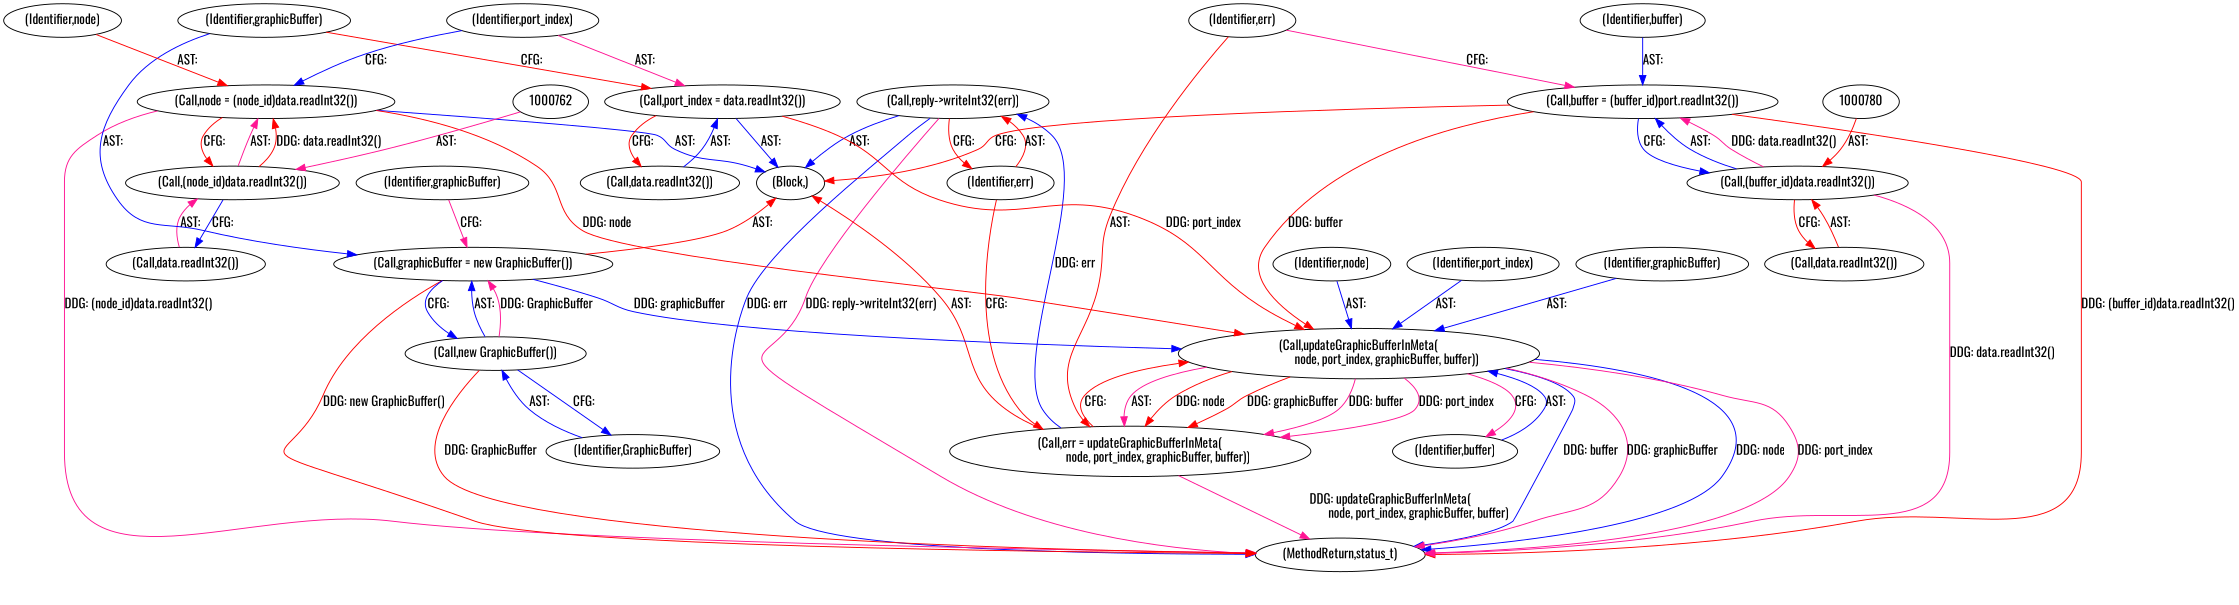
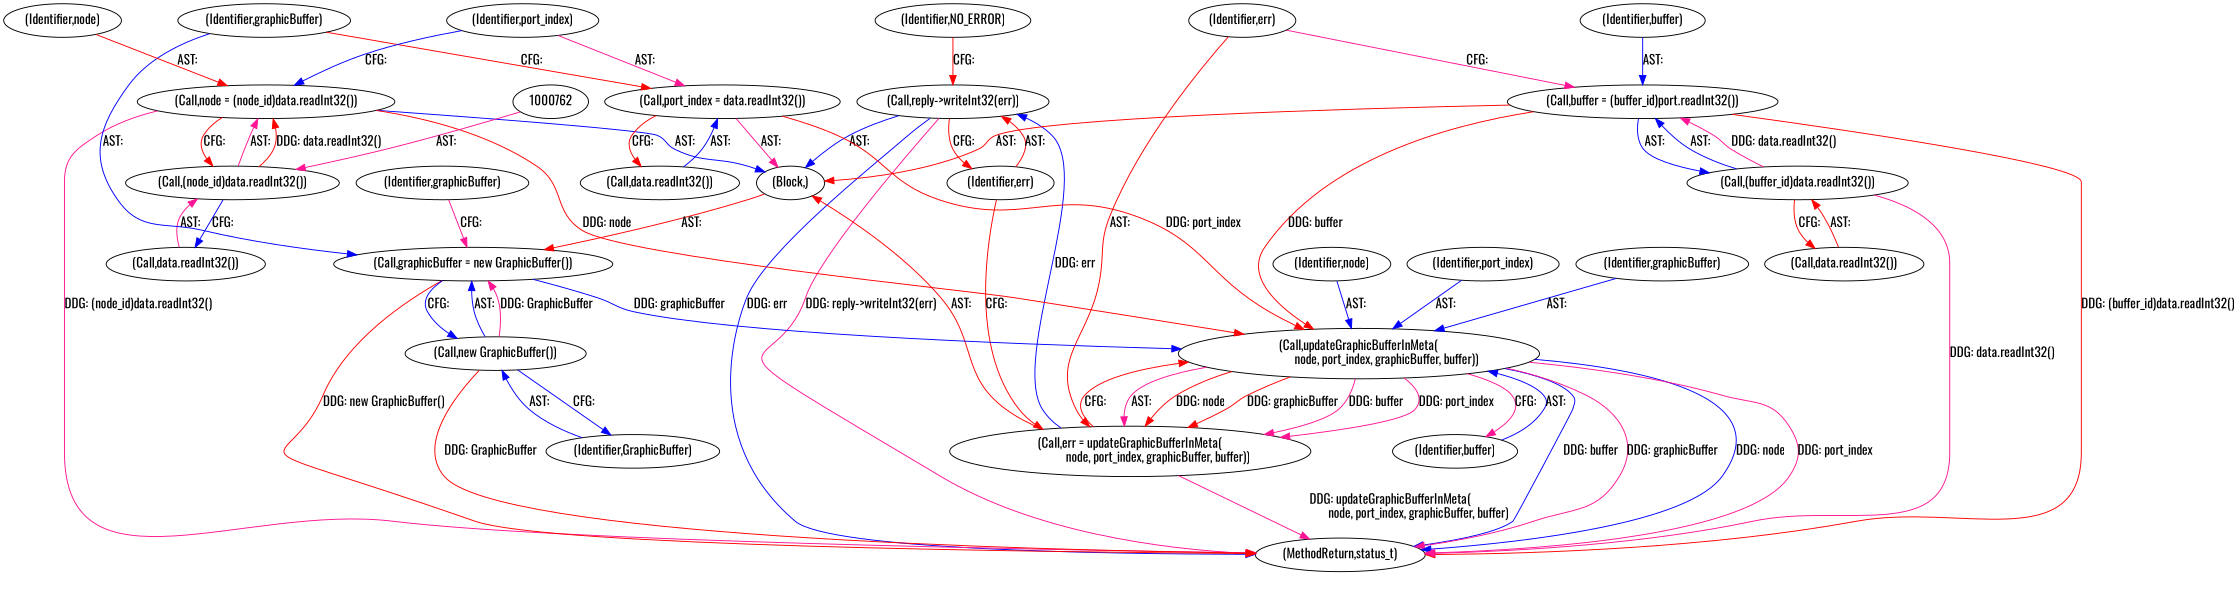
node "(Identifier,NO_ERROR)": added
node "1000780": removed
edge "(Call,port_index = data.readInt32())" -> "(Block,)": color blue -> deeppink
edge "(Call,buffer = (buffer_id)port.readInt32())" -> "(Block,)": label "CFG: " -> "AST: "
edge "(Call,buffer = (buffer_id)port.readInt32())" -> "(Call,(buffer_id)data.readInt32())": label "CFG: " -> "AST: "
edge "(Call,graphicBuffer = new GraphicBuffer())" -> "(Block,)": reversed
